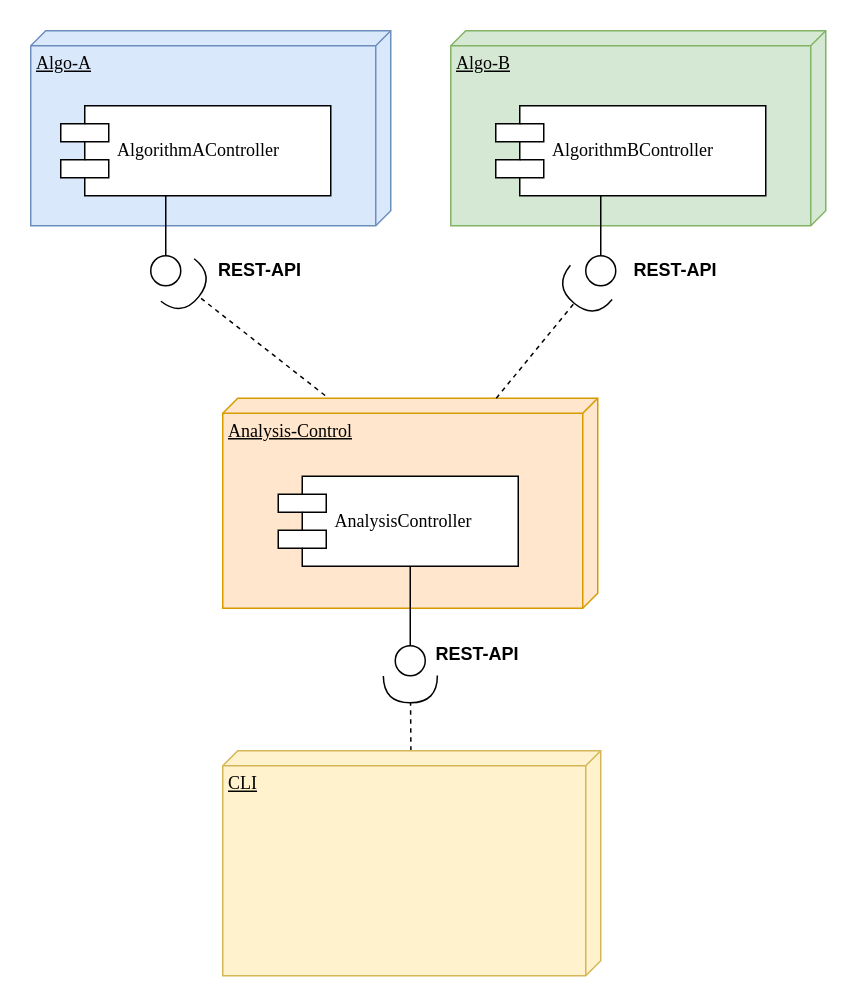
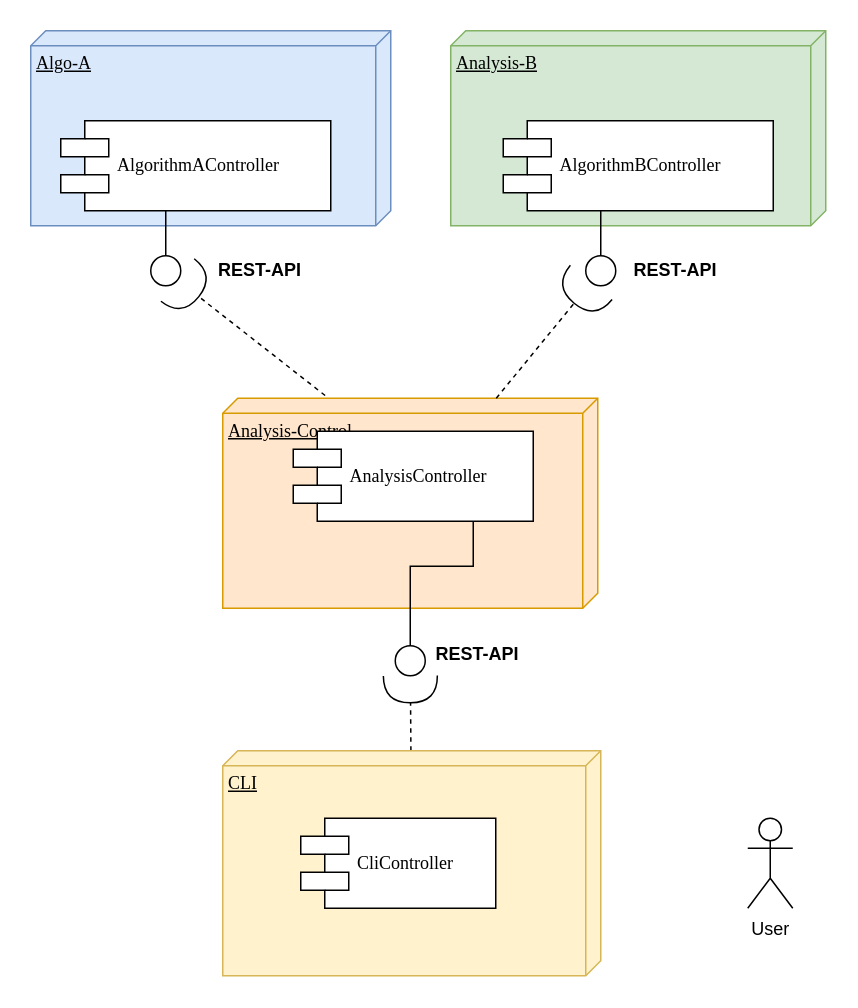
node "Algo-B": label "Algo-B" -> "Analysis-B"
node "AlgorithmAController": moved (196, 151) -> (196, 166)
node "AlgorithmBController": moved (631, 151) -> (638, 166)
node "AnalysisController": moved (398, 521) -> (413, 476)
node "CliController": added
node "User": added
